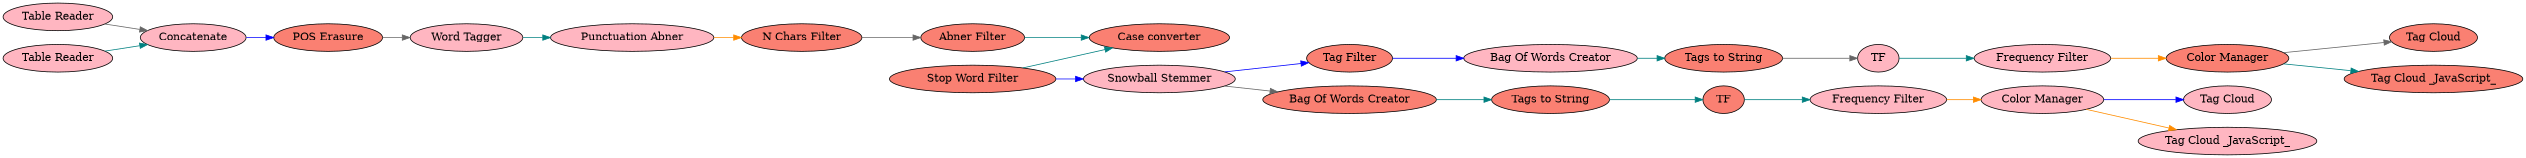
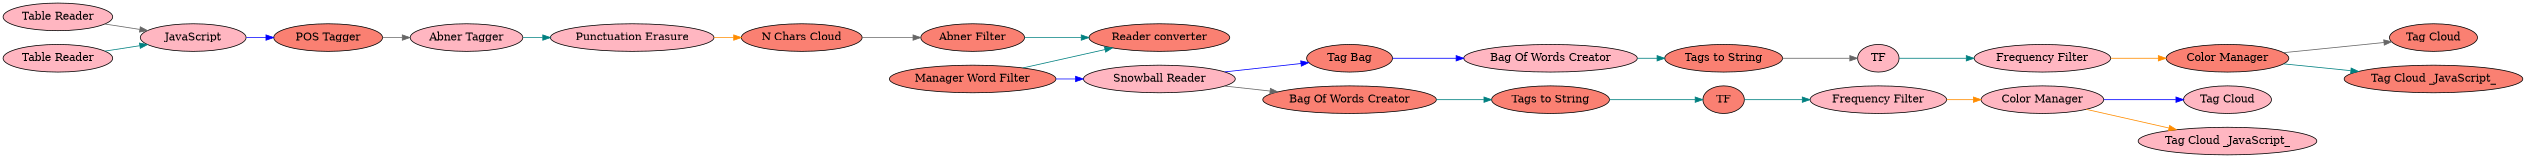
node "Concatenate": label "Concatenate" -> "JavaScript"
node "POS Erasure": label "POS Erasure" -> "POS Tagger"
node "Word Tagger": label "Word Tagger" -> "Abner Tagger"
node "Punctuation Abner": label "Punctuation Abner" -> "Punctuation Erasure"
node "N Chars Filter": label "N Chars Filter" -> "N Chars Cloud"
node "Case converter": label "Case converter" -> "Reader converter"
node "Tag Filter": label "Tag Filter" -> "Tag Bag"
node "Stop Word Filter": label "Stop Word Filter" -> "Manager Word Filter"
node "Snowball Stemmer": label "Snowball Stemmer" -> "Snowball Reader"
